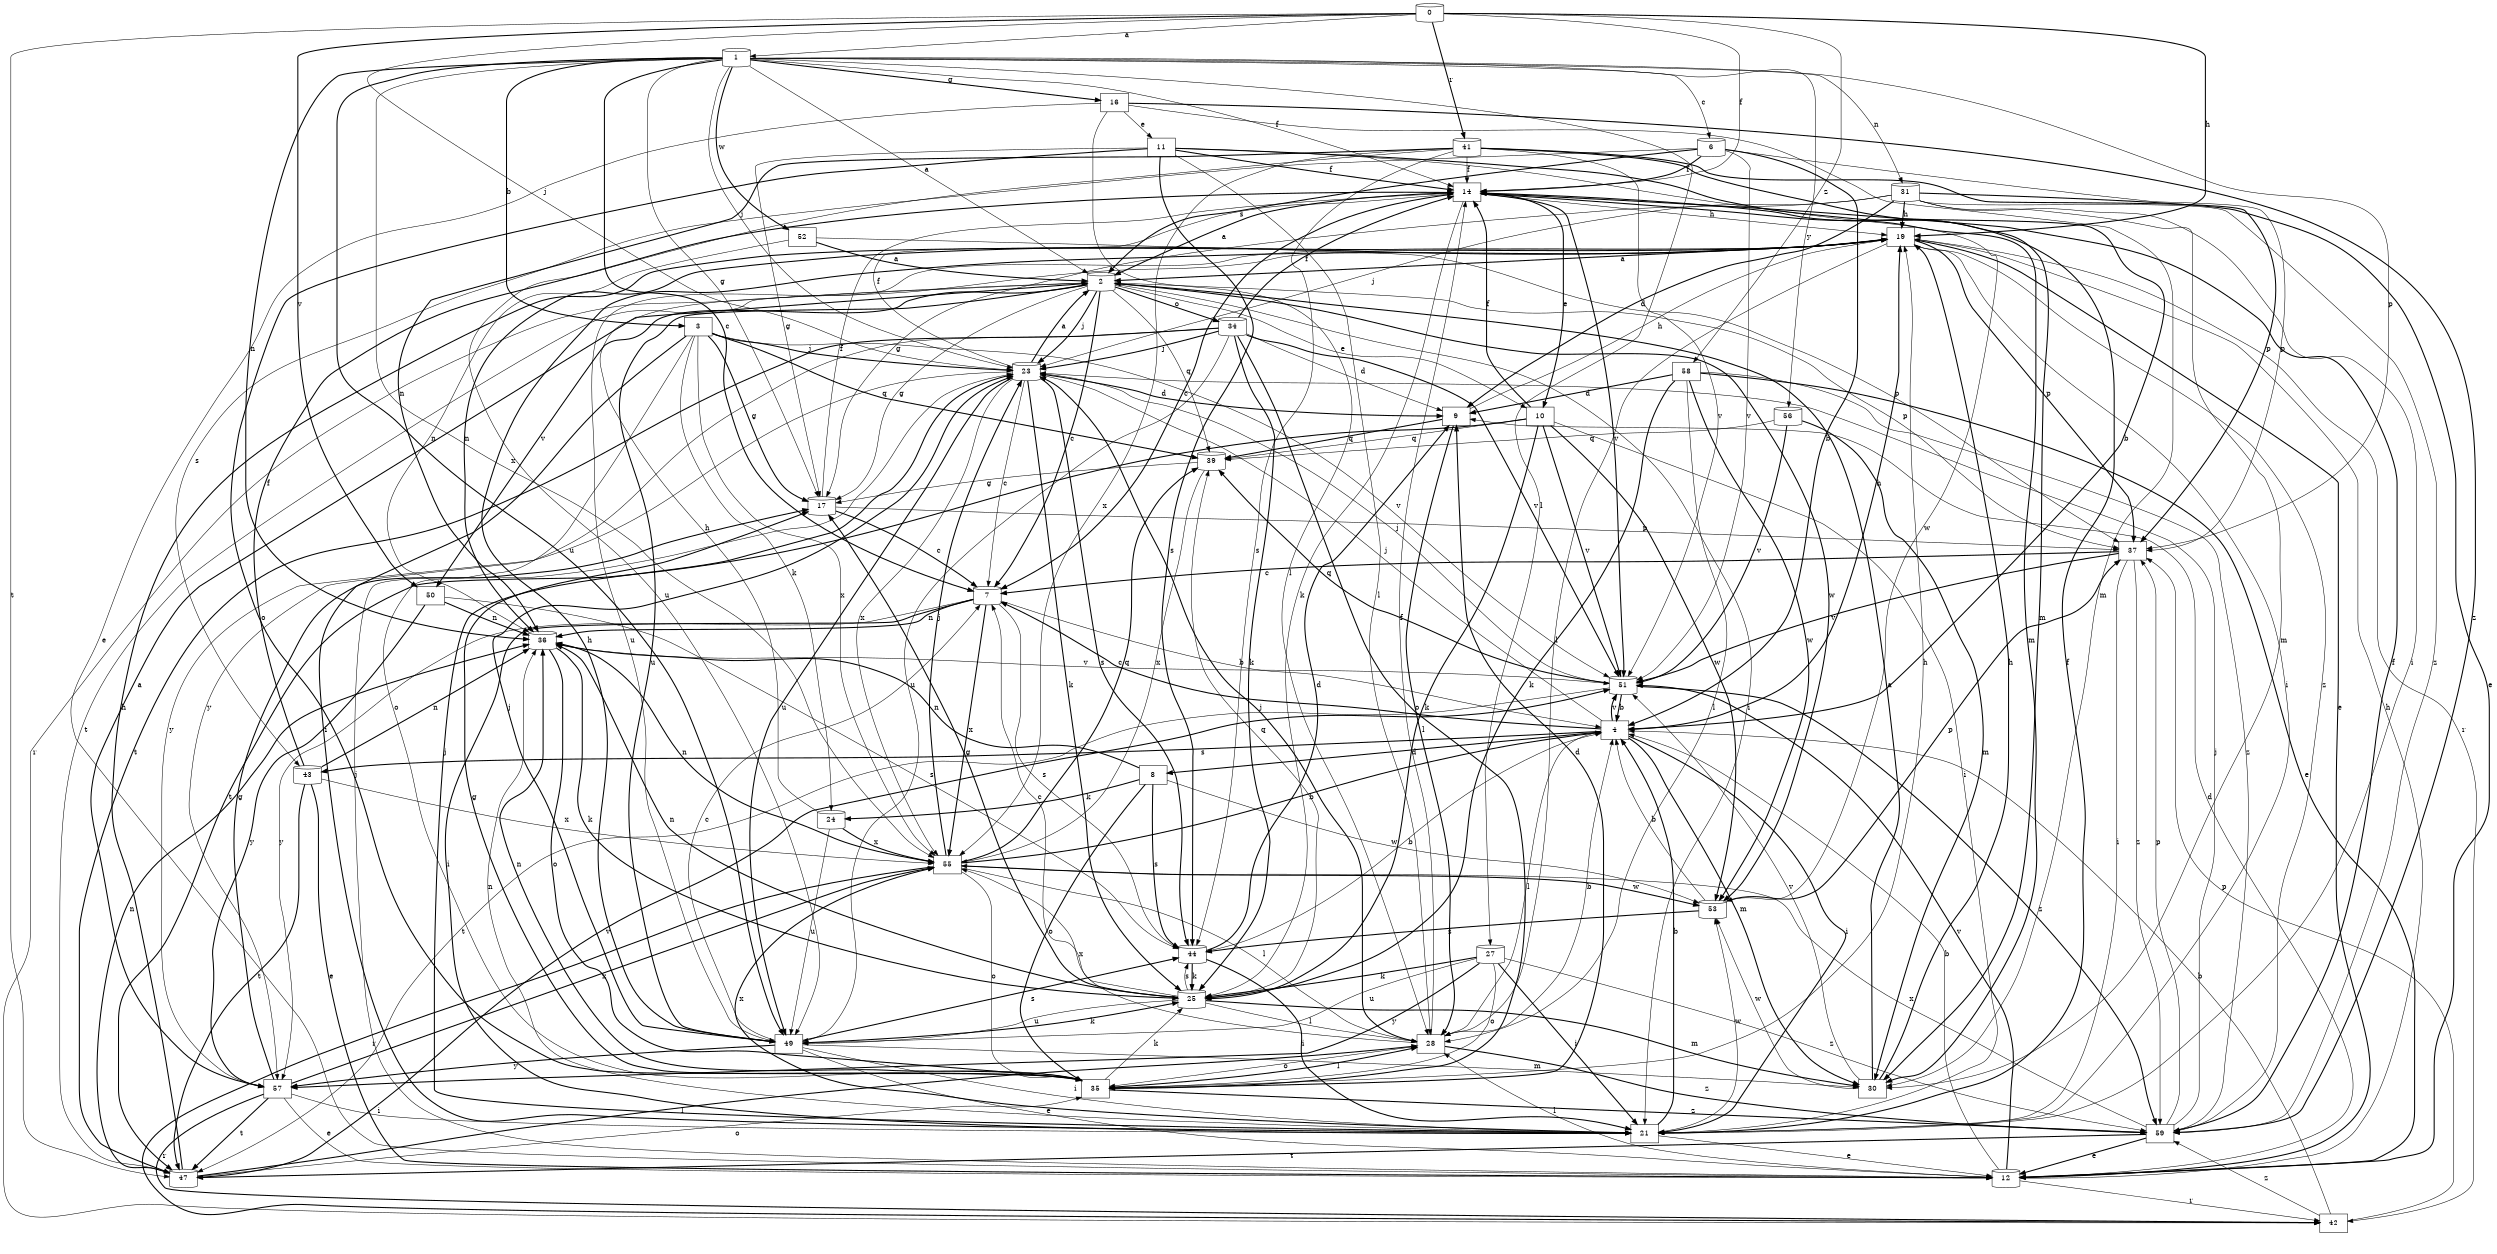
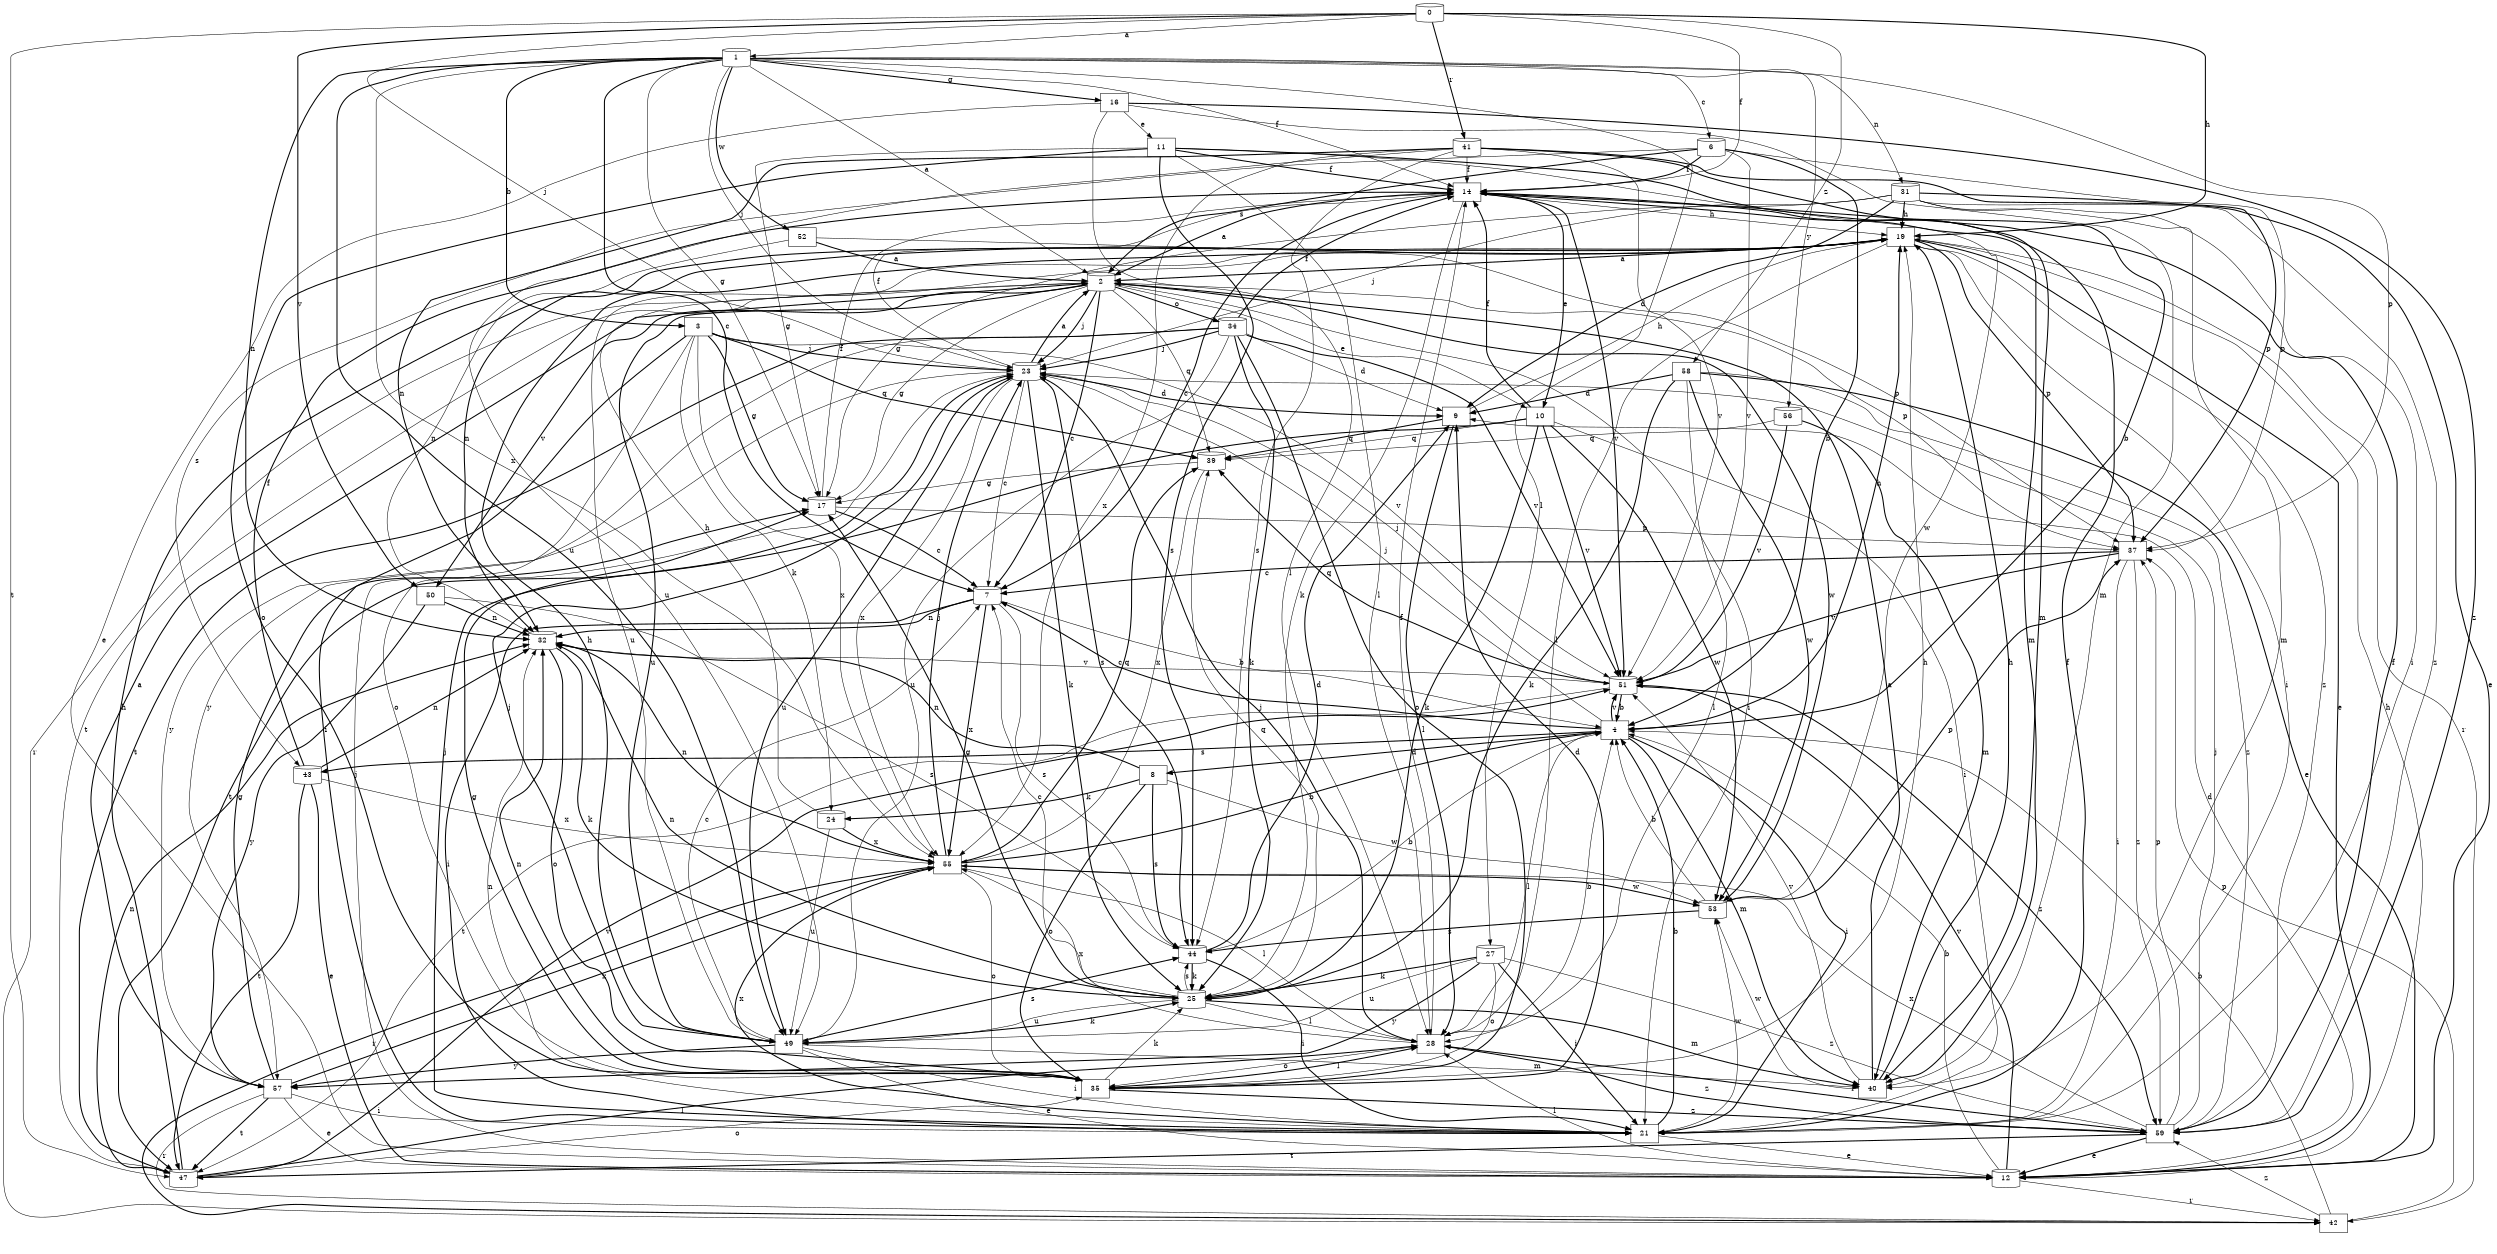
node "36": label "36" -> "32"
edge "7" -> "57": removed, label "y"
node "30": label "30" -> "40"
edge "59" -> "28": added, label "l"
edge "57" -> "42": style bold -> solid
